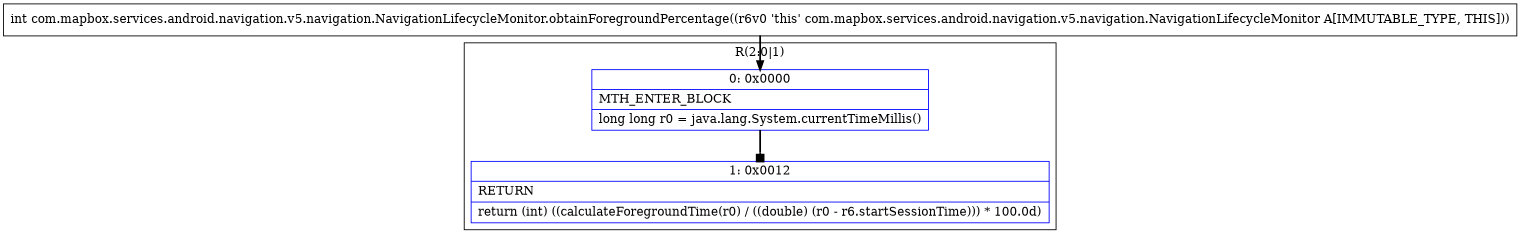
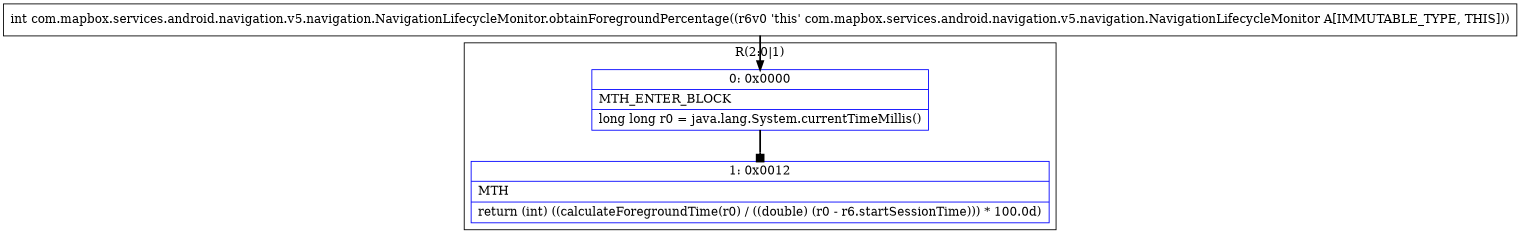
node "1: 0x0012": text "RETURN" -> "MTH"
